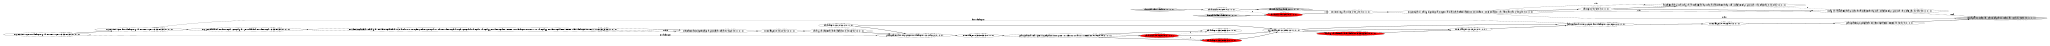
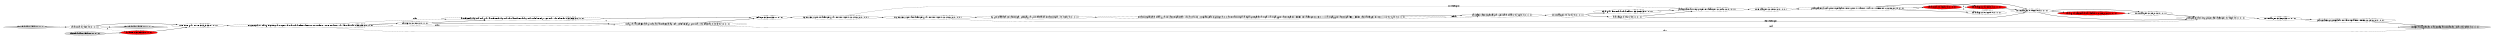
edge "testListenersReconnectedIsOK['1', '0', '0']" -> "Timing timing = new Timing()@@@4@@@['1', '1', '1']": now "server.close()@@@3@@@['1', '0', '1']" -> "Timing timing = new Timing()@@@4@@@['1', '1', '1']"
node "testListenersReconnectedIsOK['0', '1', '0']": shape diamond -> ellipse
edge "timing.sleepABit()@@@27@@@['1', '1', '1']" -> "server.restart()@@@27@@@['0', '1', '0']": added
node "node.start()@@@10@@@['1', '1', '1']": added
